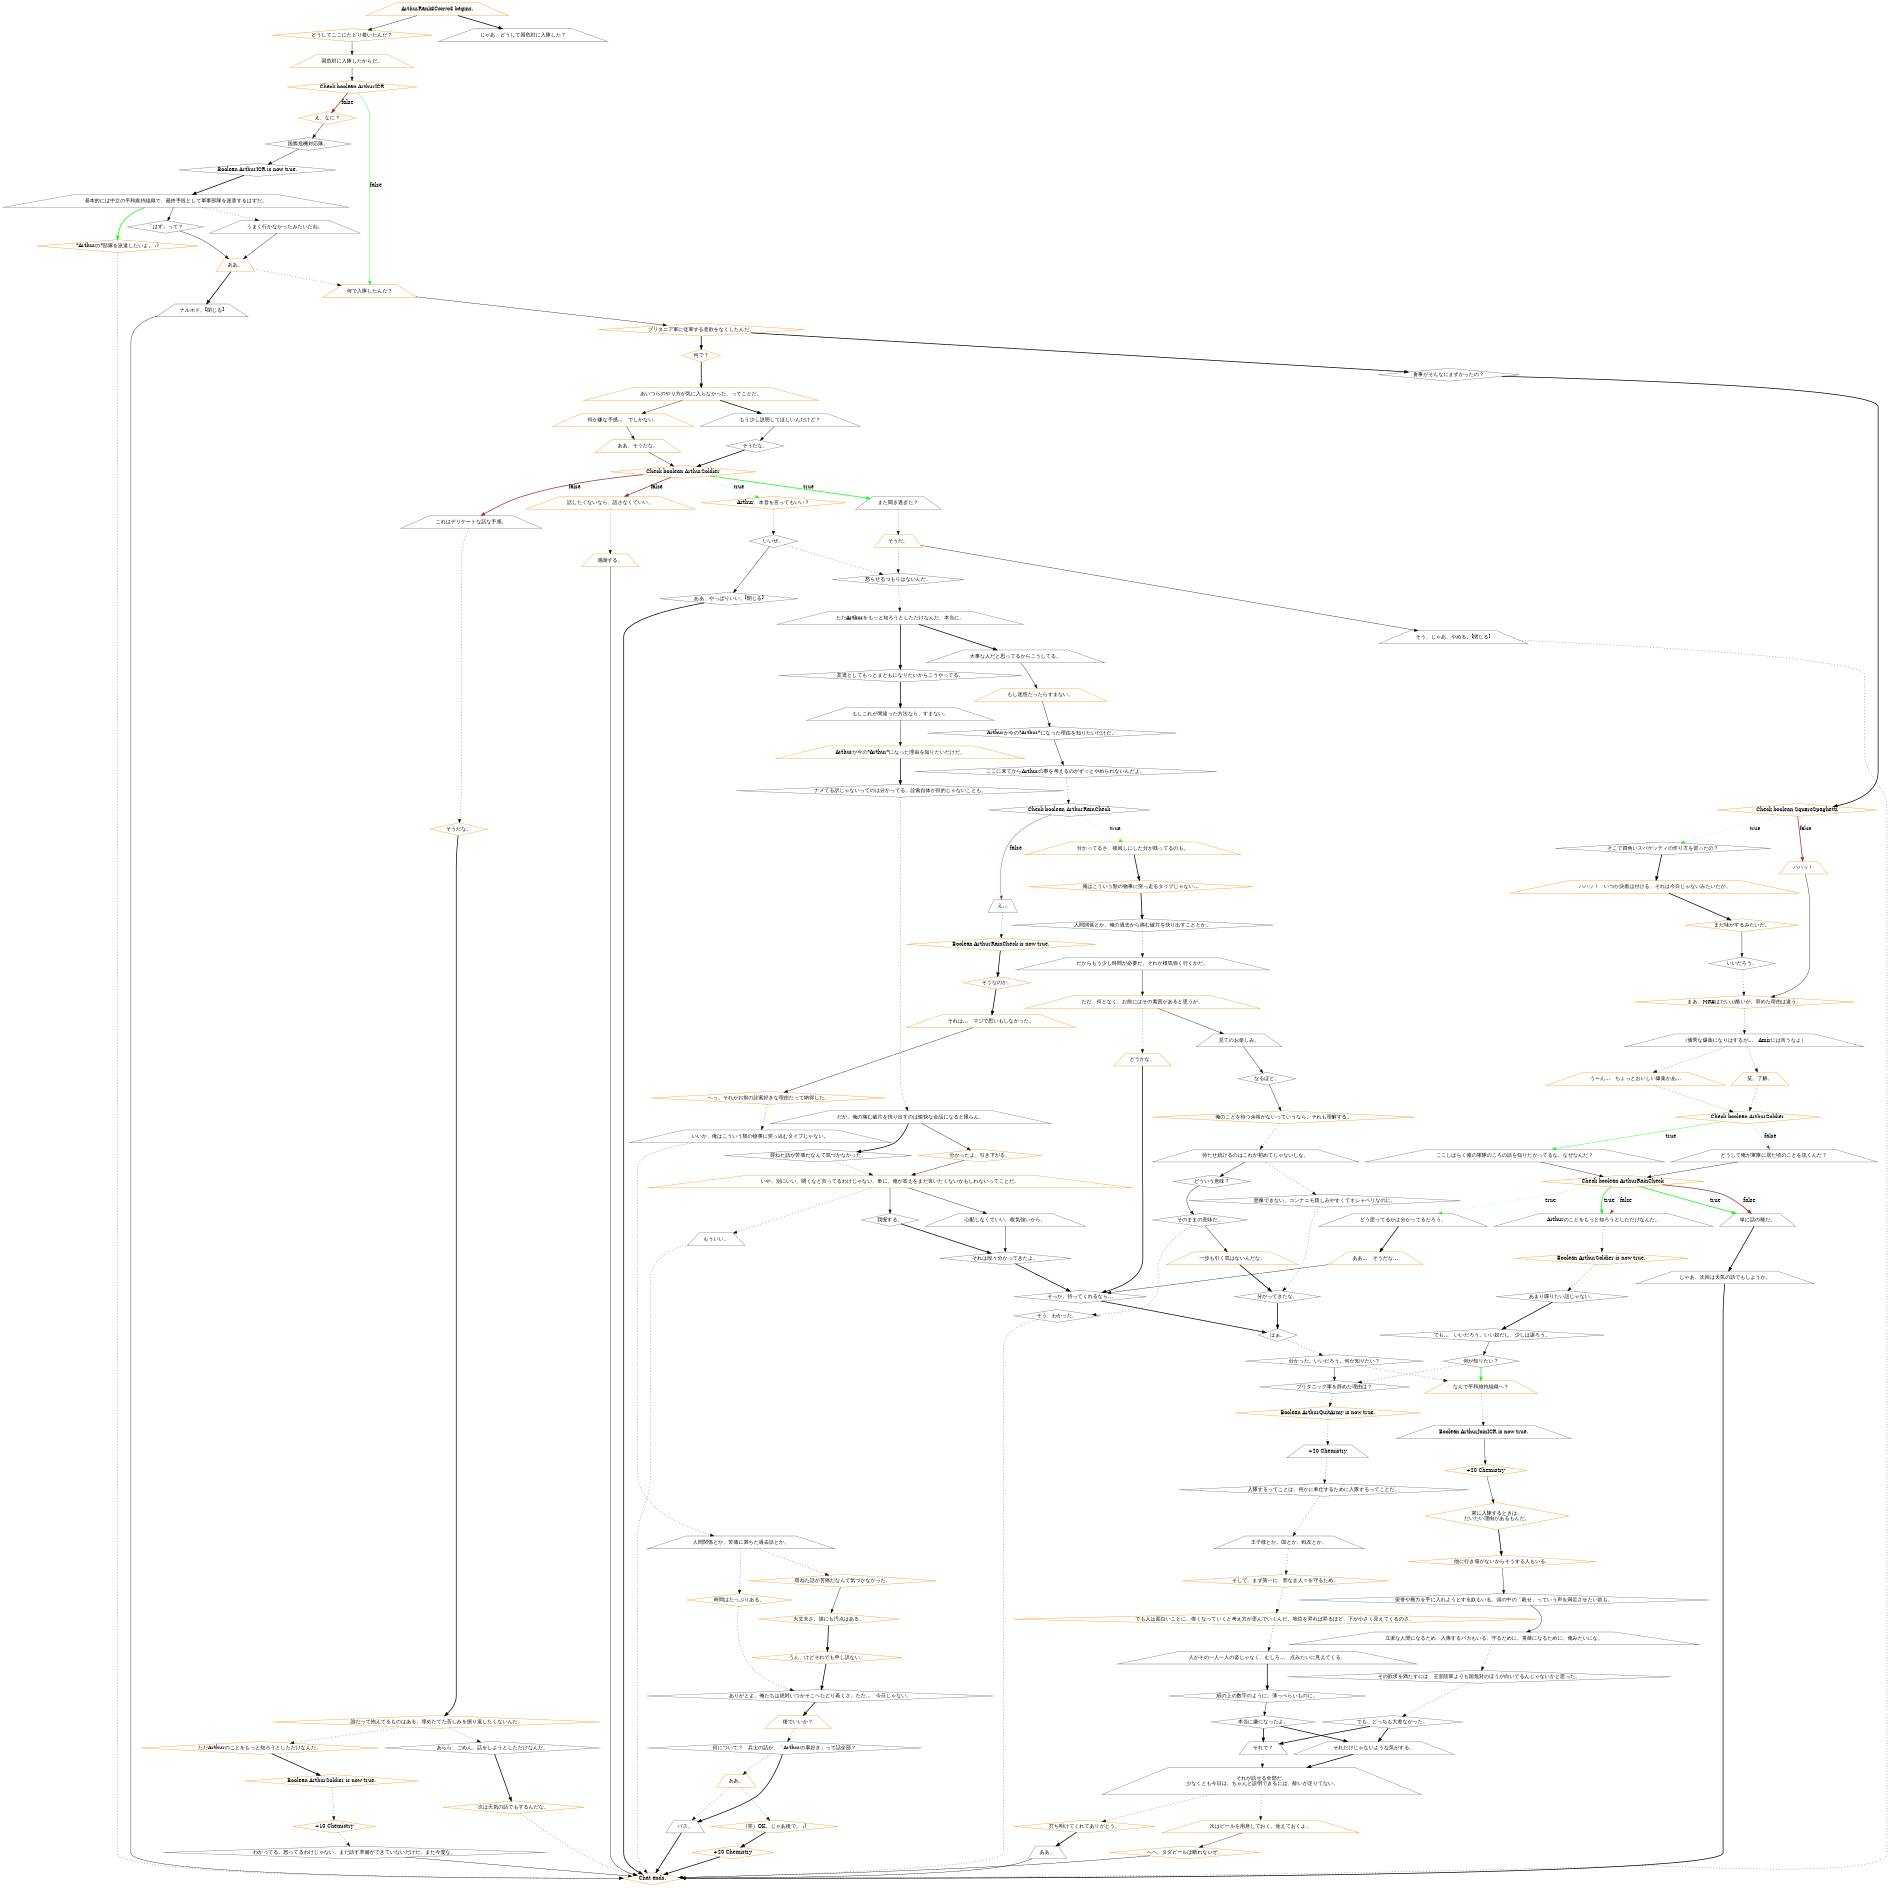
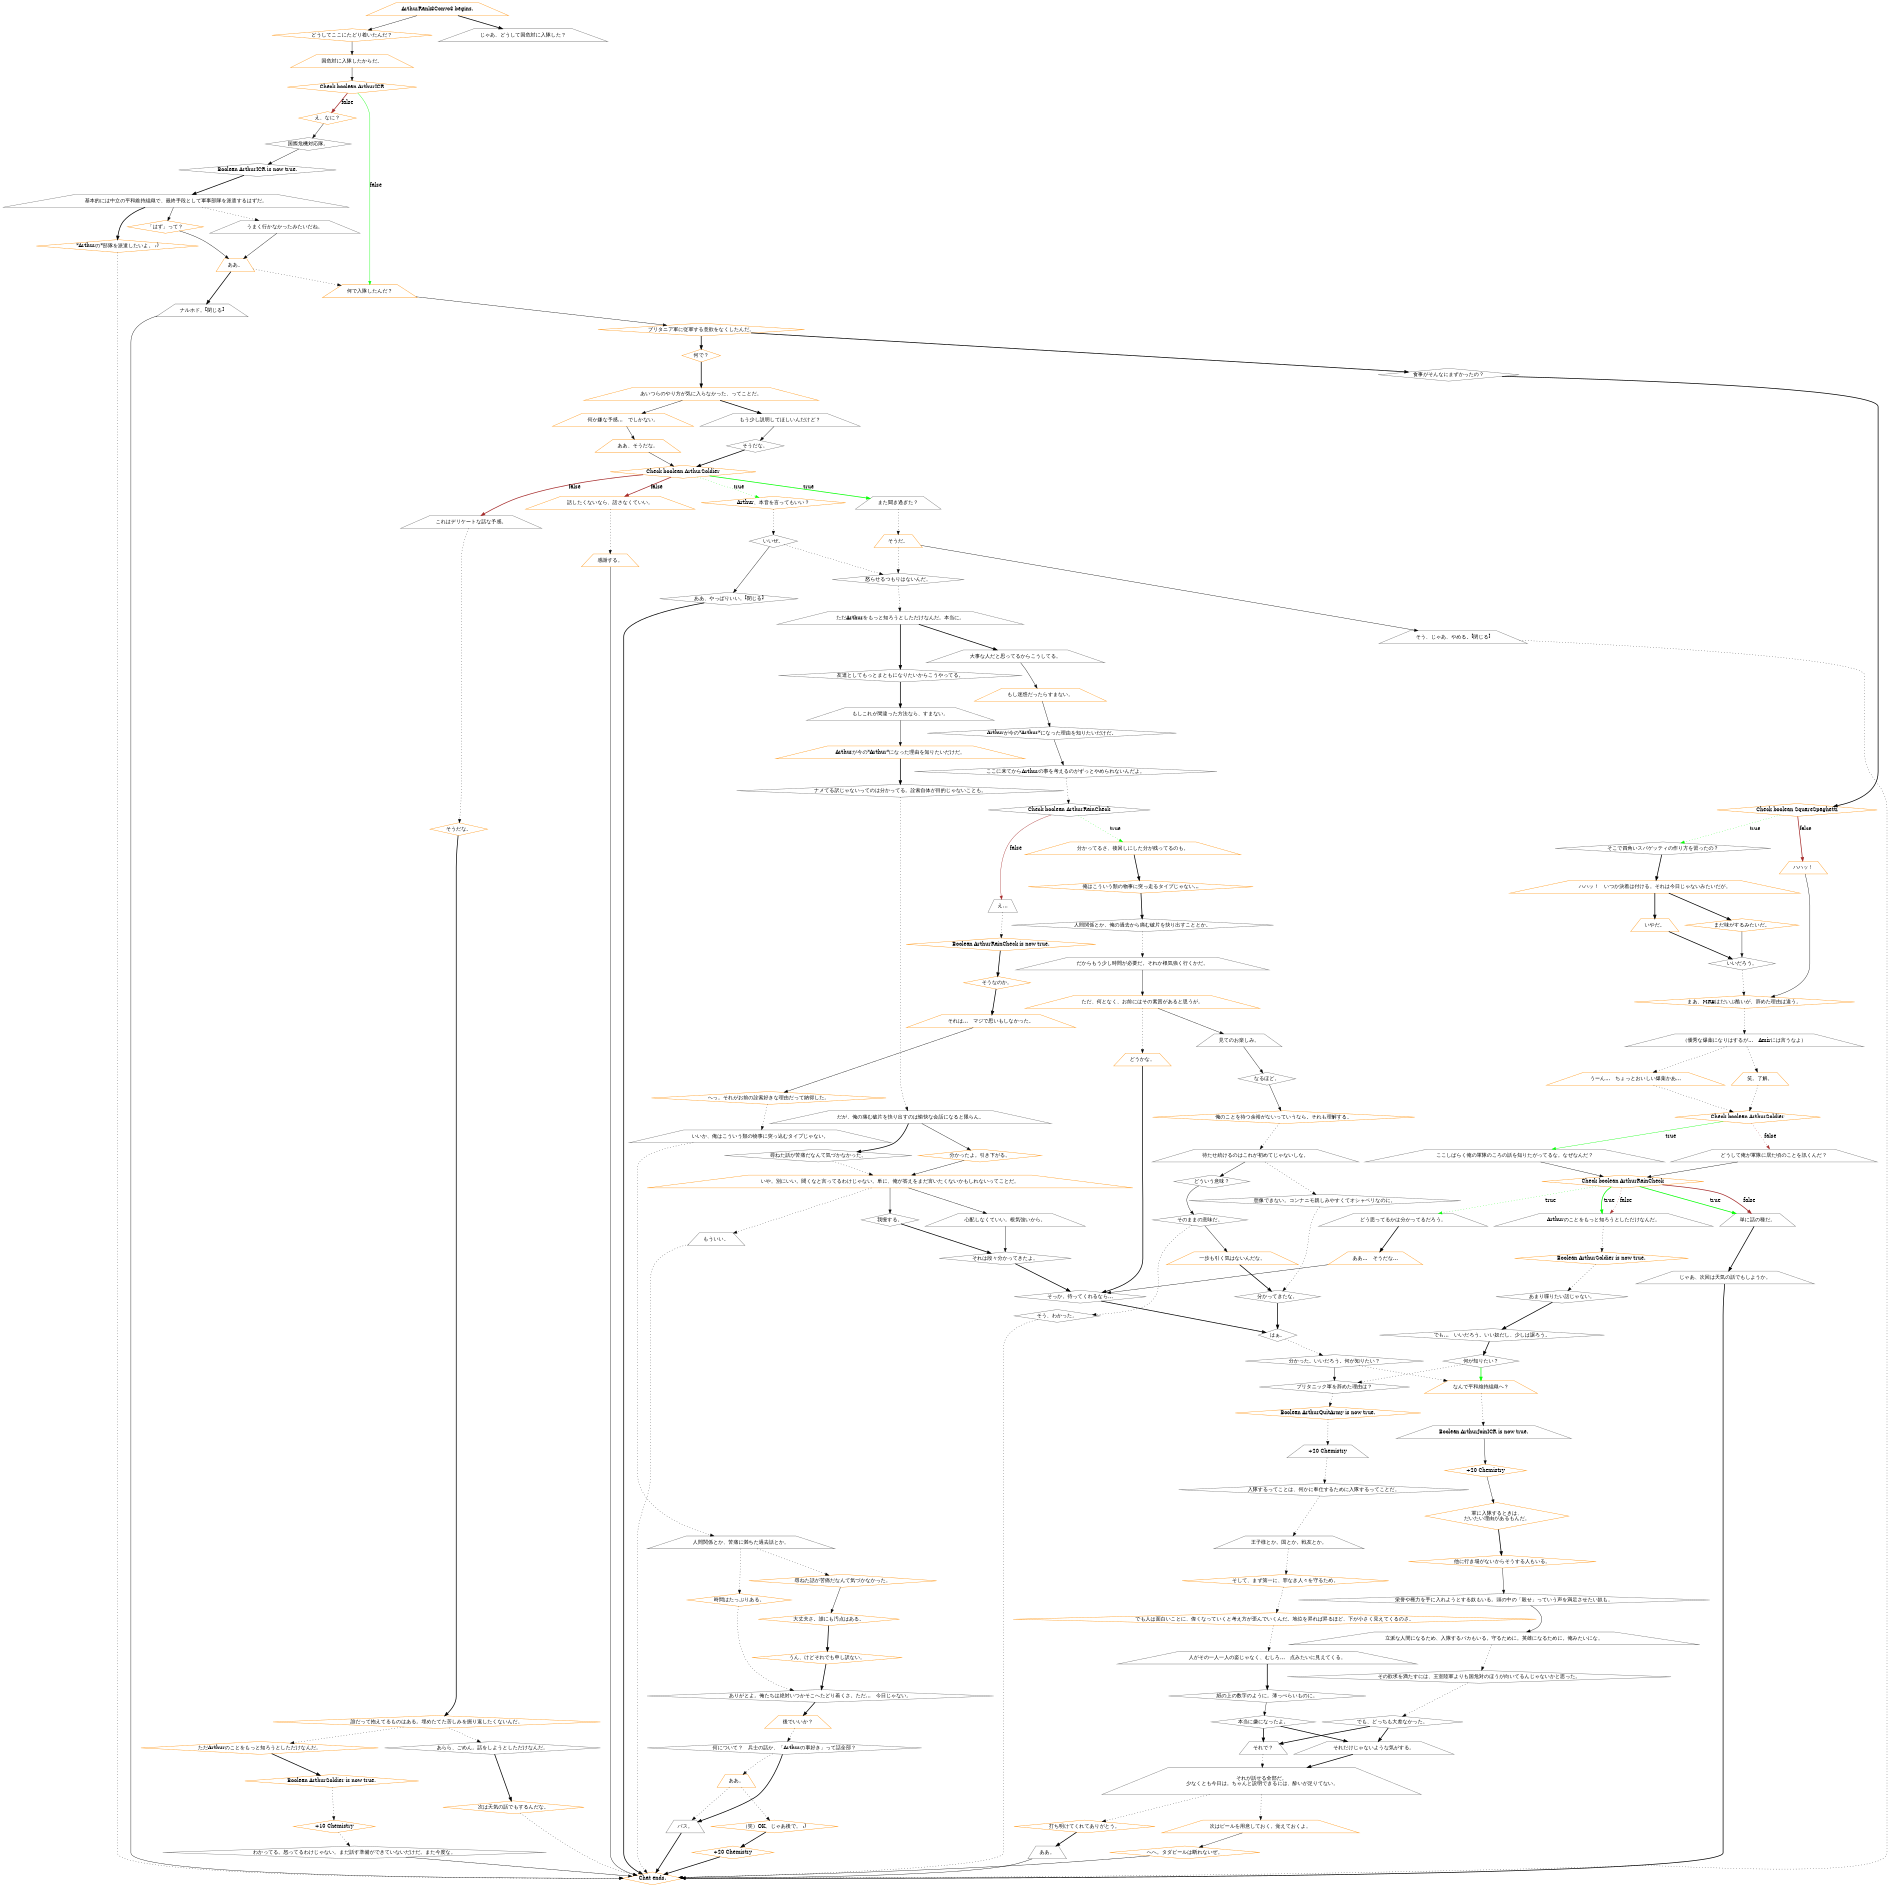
edge "基本的には中立の平和維持組織で、最終手段として軍事部隊を派遣するはずだ。" -> "*Arthurの*部隊を派遣したいよ。 ;)": color green -> black
node "「はず」って？": color gray40 -> darkorange
node "いやだ。": added
edge "でも…　いいだろう。いい奴だし、少しは譲ろう。" -> "何が知りたい？": style solid -> bold
